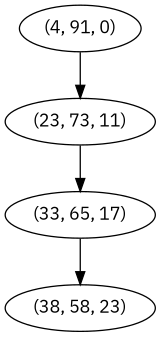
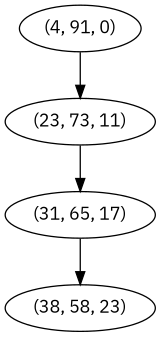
node "(33, 65, 17)": label "(33, 65, 17)" -> "(31, 65, 17)"
